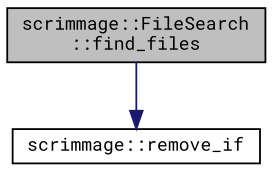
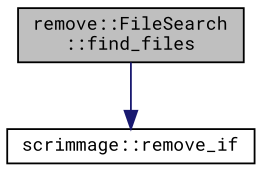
node "scrimmage::FileSearch ::find_files": label "scrimmage::FileSearch ::find_files" -> "remove::FileSearch ::find_files"
